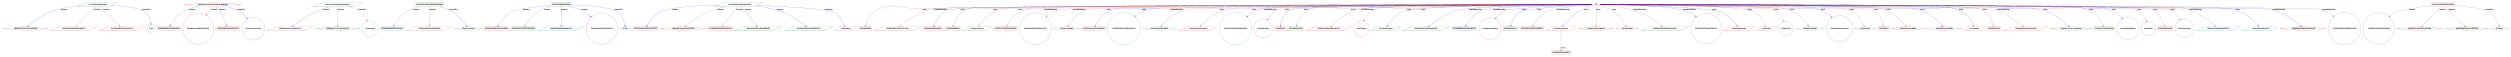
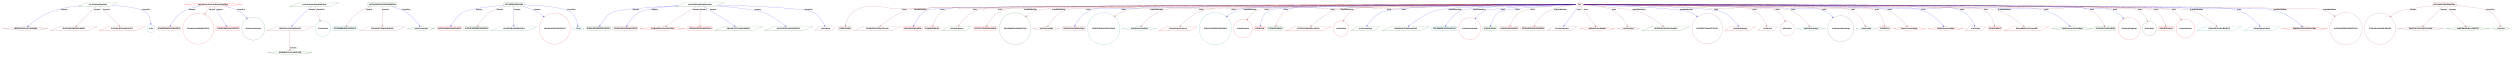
edge "base:ConcatenationTaskInputOutputShape" -> "2643f9ecdb81031c0c37d4fc33c2c078": now "e6e80299e14ca912a5acb9f6ead71fa0" -> "2643f9ecdb81031c0c37d4fc33c2c078"
node "d87f8c3ca4019d90a480f13763b25c00": added
edge "ml:DataInConcatenation" -> "ml:DataOutSplittedTrainDataX": now "NULL" -> "ml:DataOutSplittedTrainDataX"
